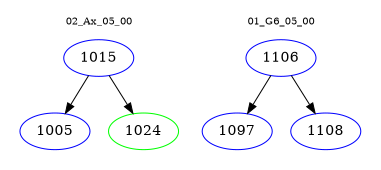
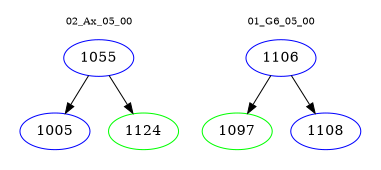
node "1015": label "1015" -> "1055"
node "1024": label "1024" -> "1124"
node "1097": color blue -> green
